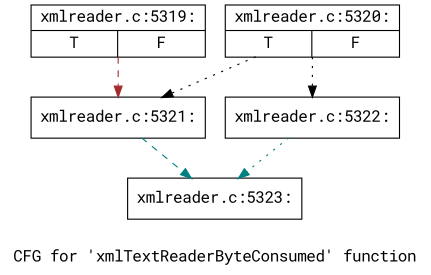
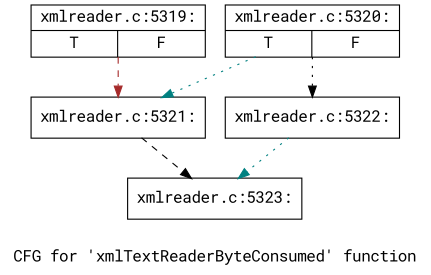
edge "xmlreader.c:5320:" -> "xmlreader.c:5321:": color black -> teal
edge "xmlreader.c:5321:" -> "xmlreader.c:5323:": color teal -> black
